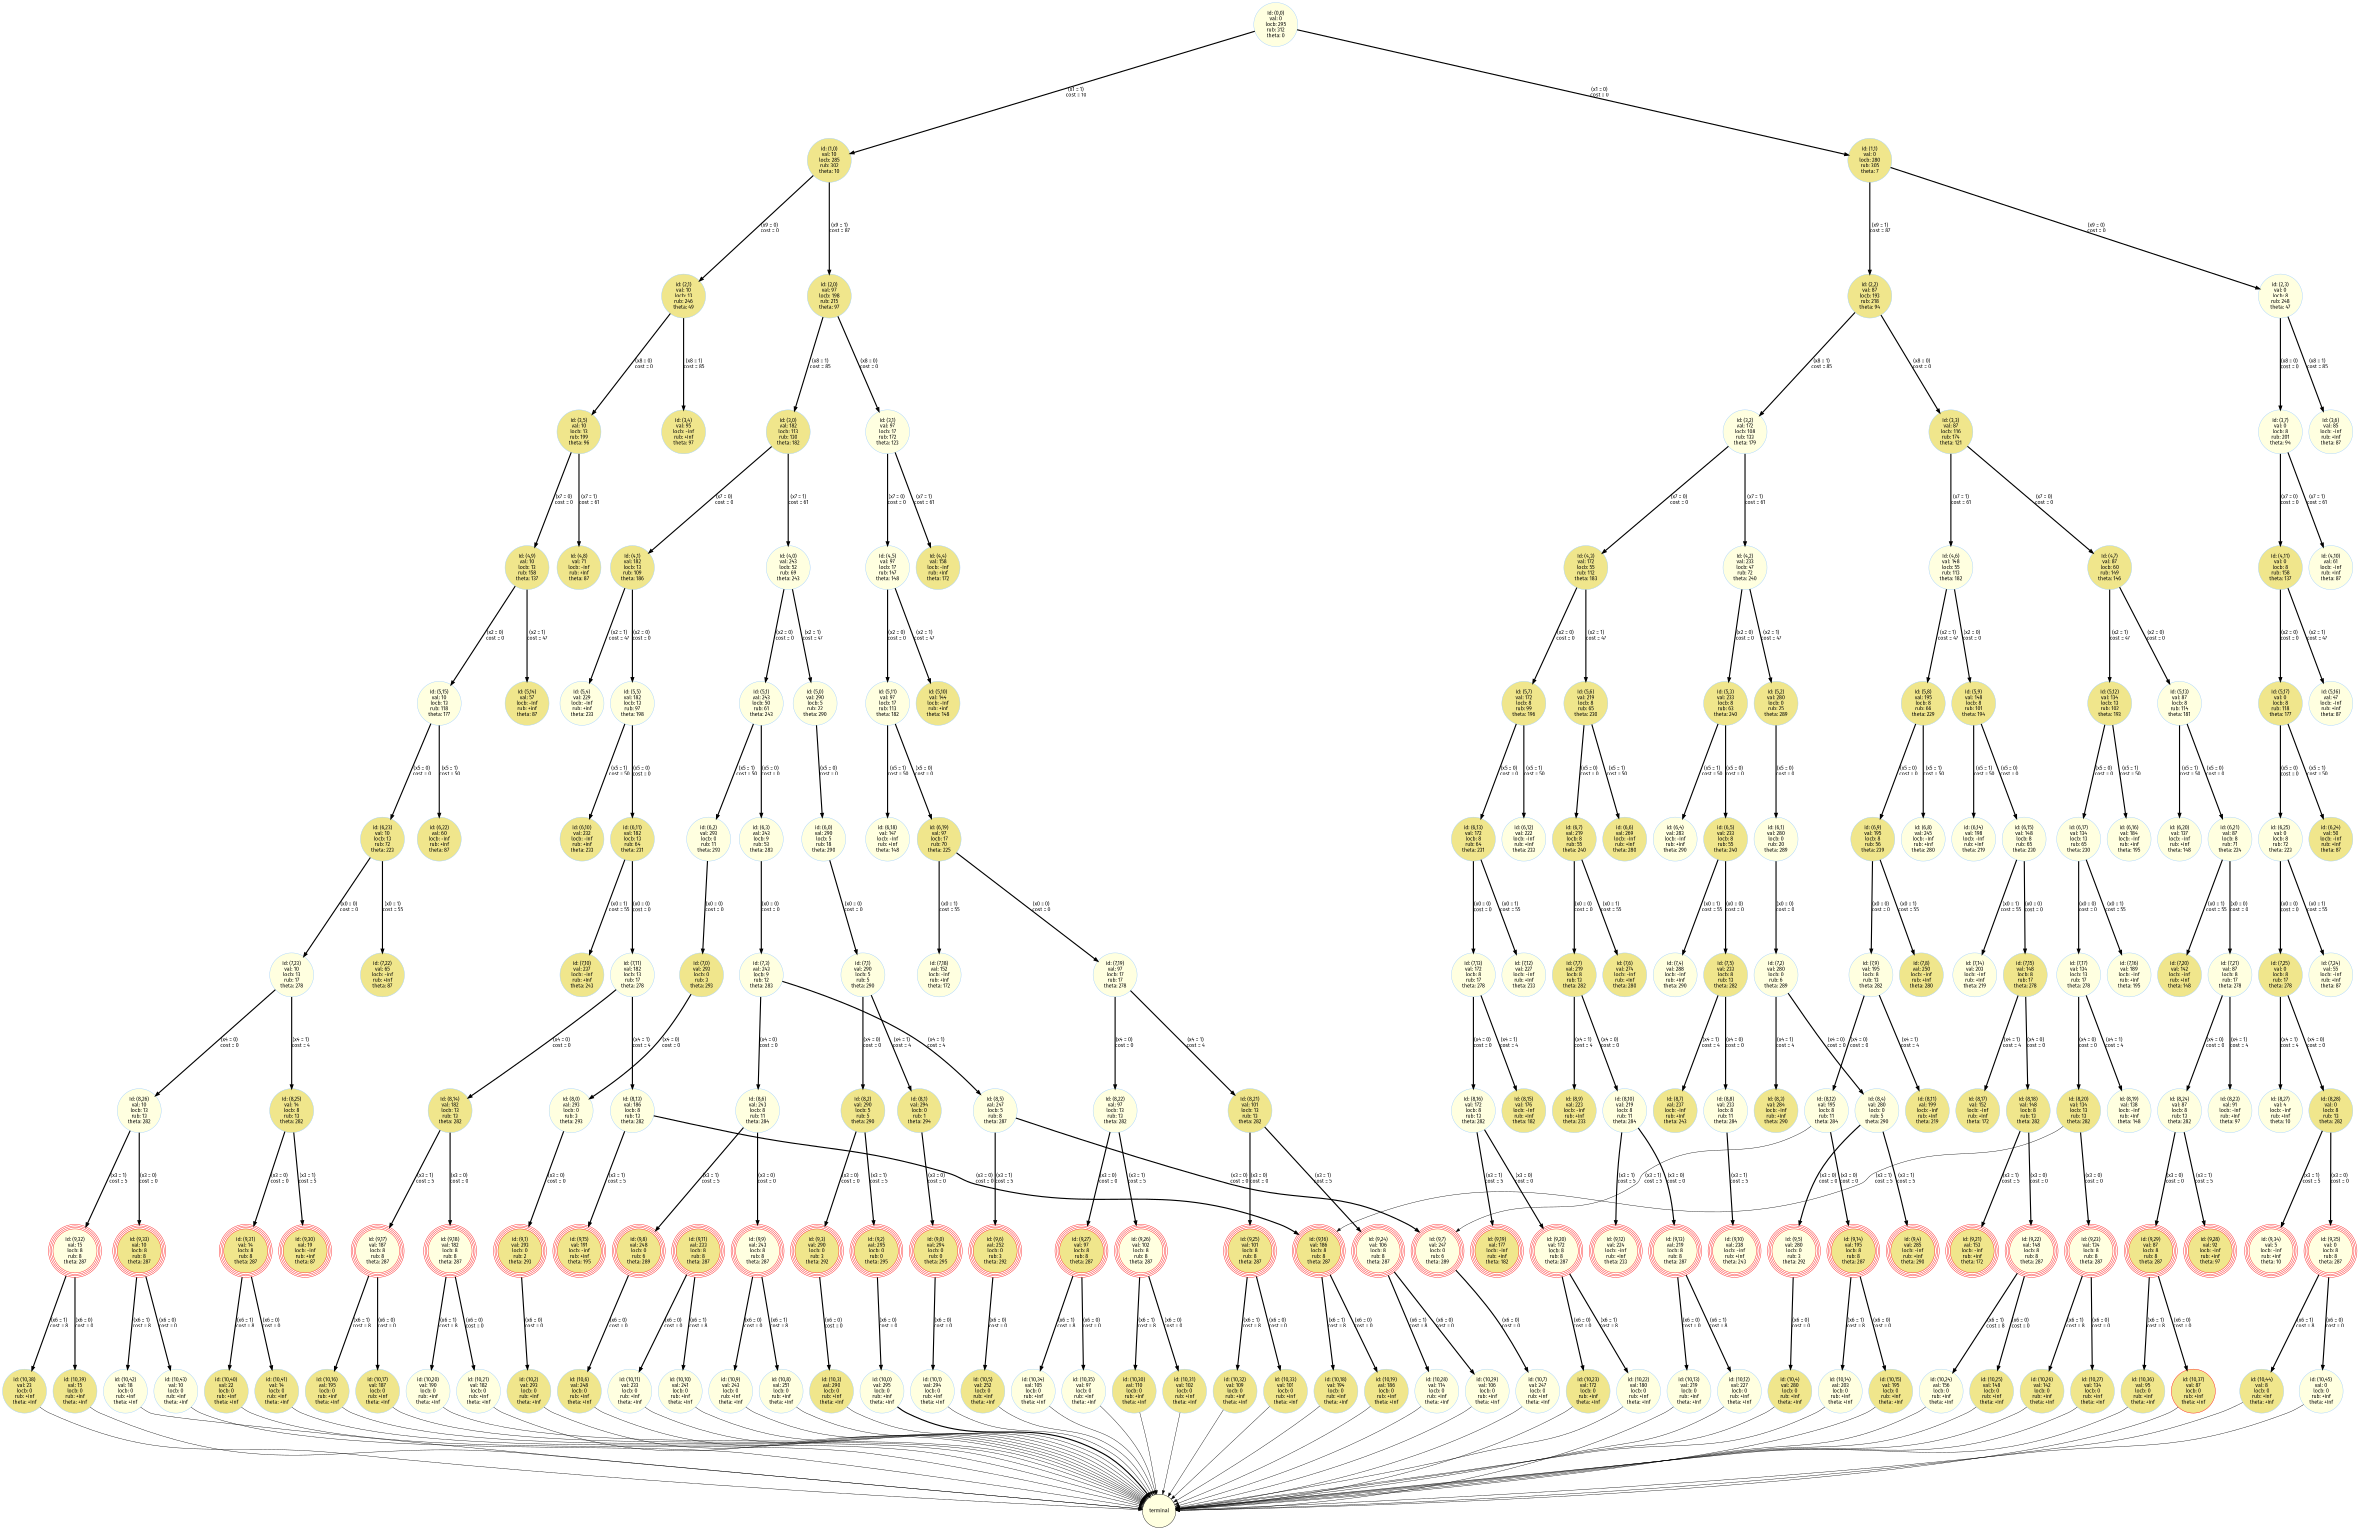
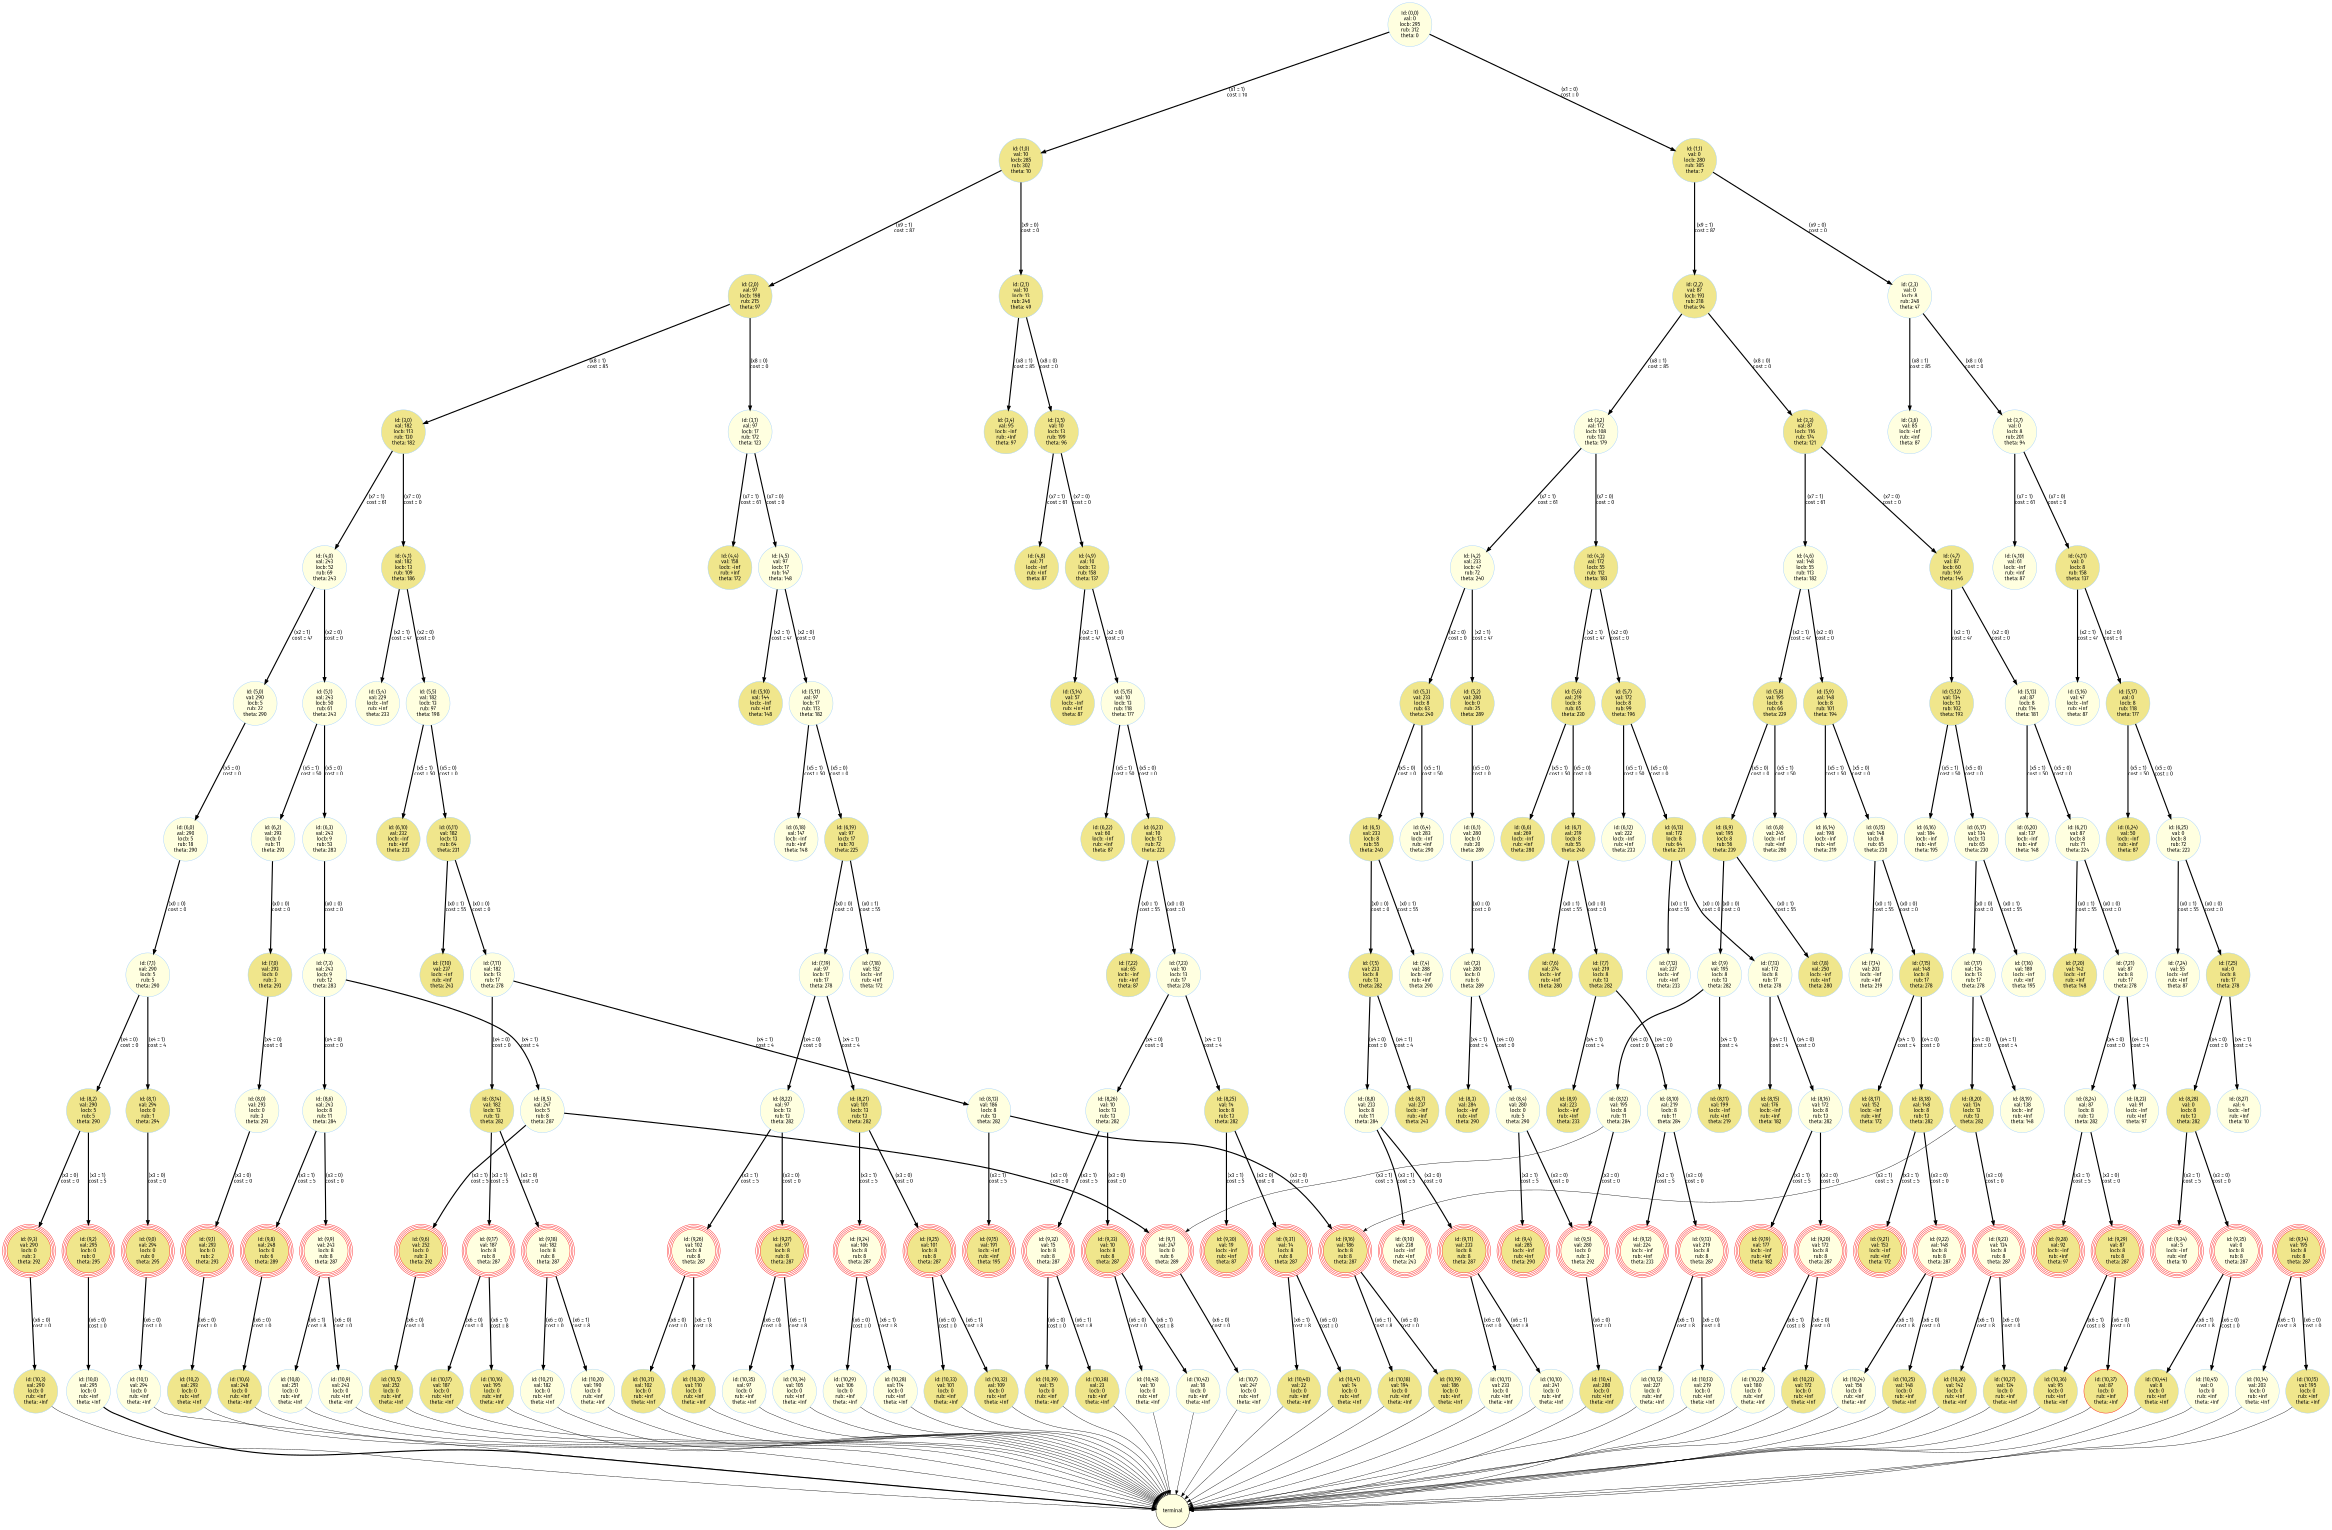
edge "id: (8,8) val: 233 locb: 8 rub: 11 theta: 284" -> "id: (9,11) val: 233 locb: 8 rub: 8 theta: 287": added, label "(x3 = 0) cost = 0"
edge "id: (8,12) val: 195 locb: 8 rub: 11 theta: 284" -> "id: (9,14) val: 195 locb: 8 rub: 8 theta: 287": now "id: (8,12) val: 195 locb: 8 rub: 11 theta: 284" -> "id: (9,5) val: 280 locb: 0 rub: 3 theta: 292"
